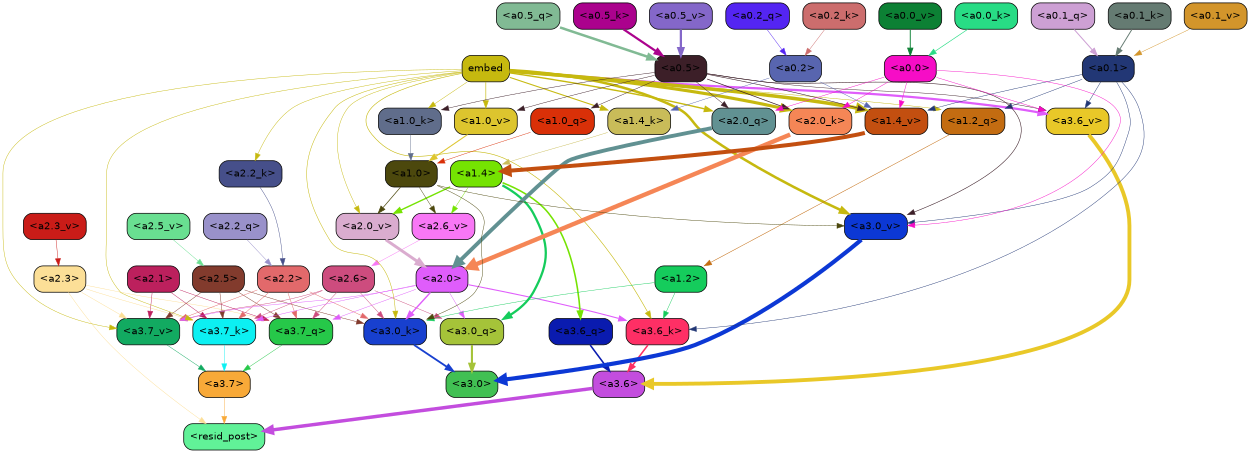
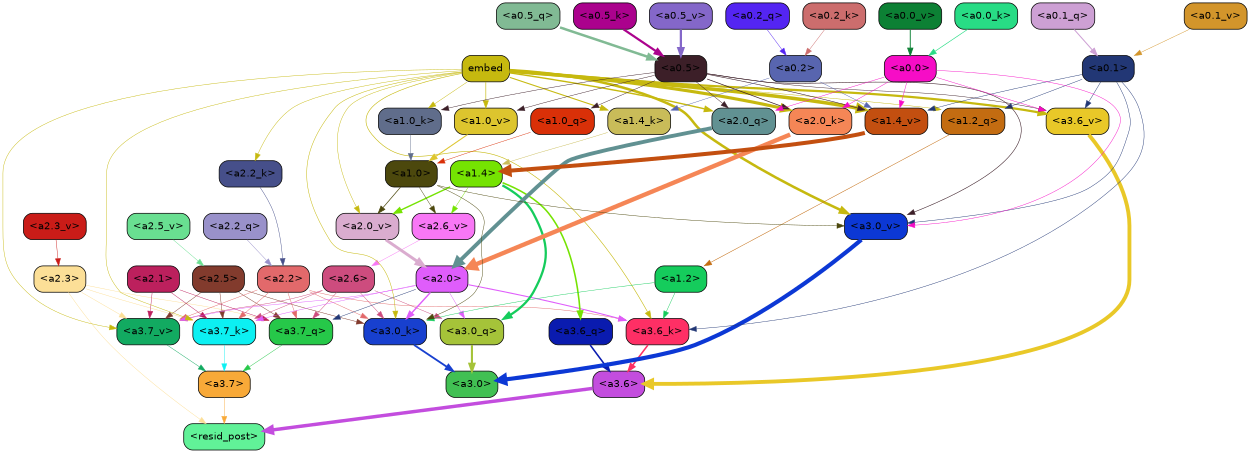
node "<a0.1_k>": removed
edge "embed" -> "<a3.6_v>": color #df5dfb -> #c6b90f
edge "<a2.0>" -> "<a3.7_q>": color #df5dfb -> #223775
edge "<a2.2>" -> "<a3.6_k>": added
